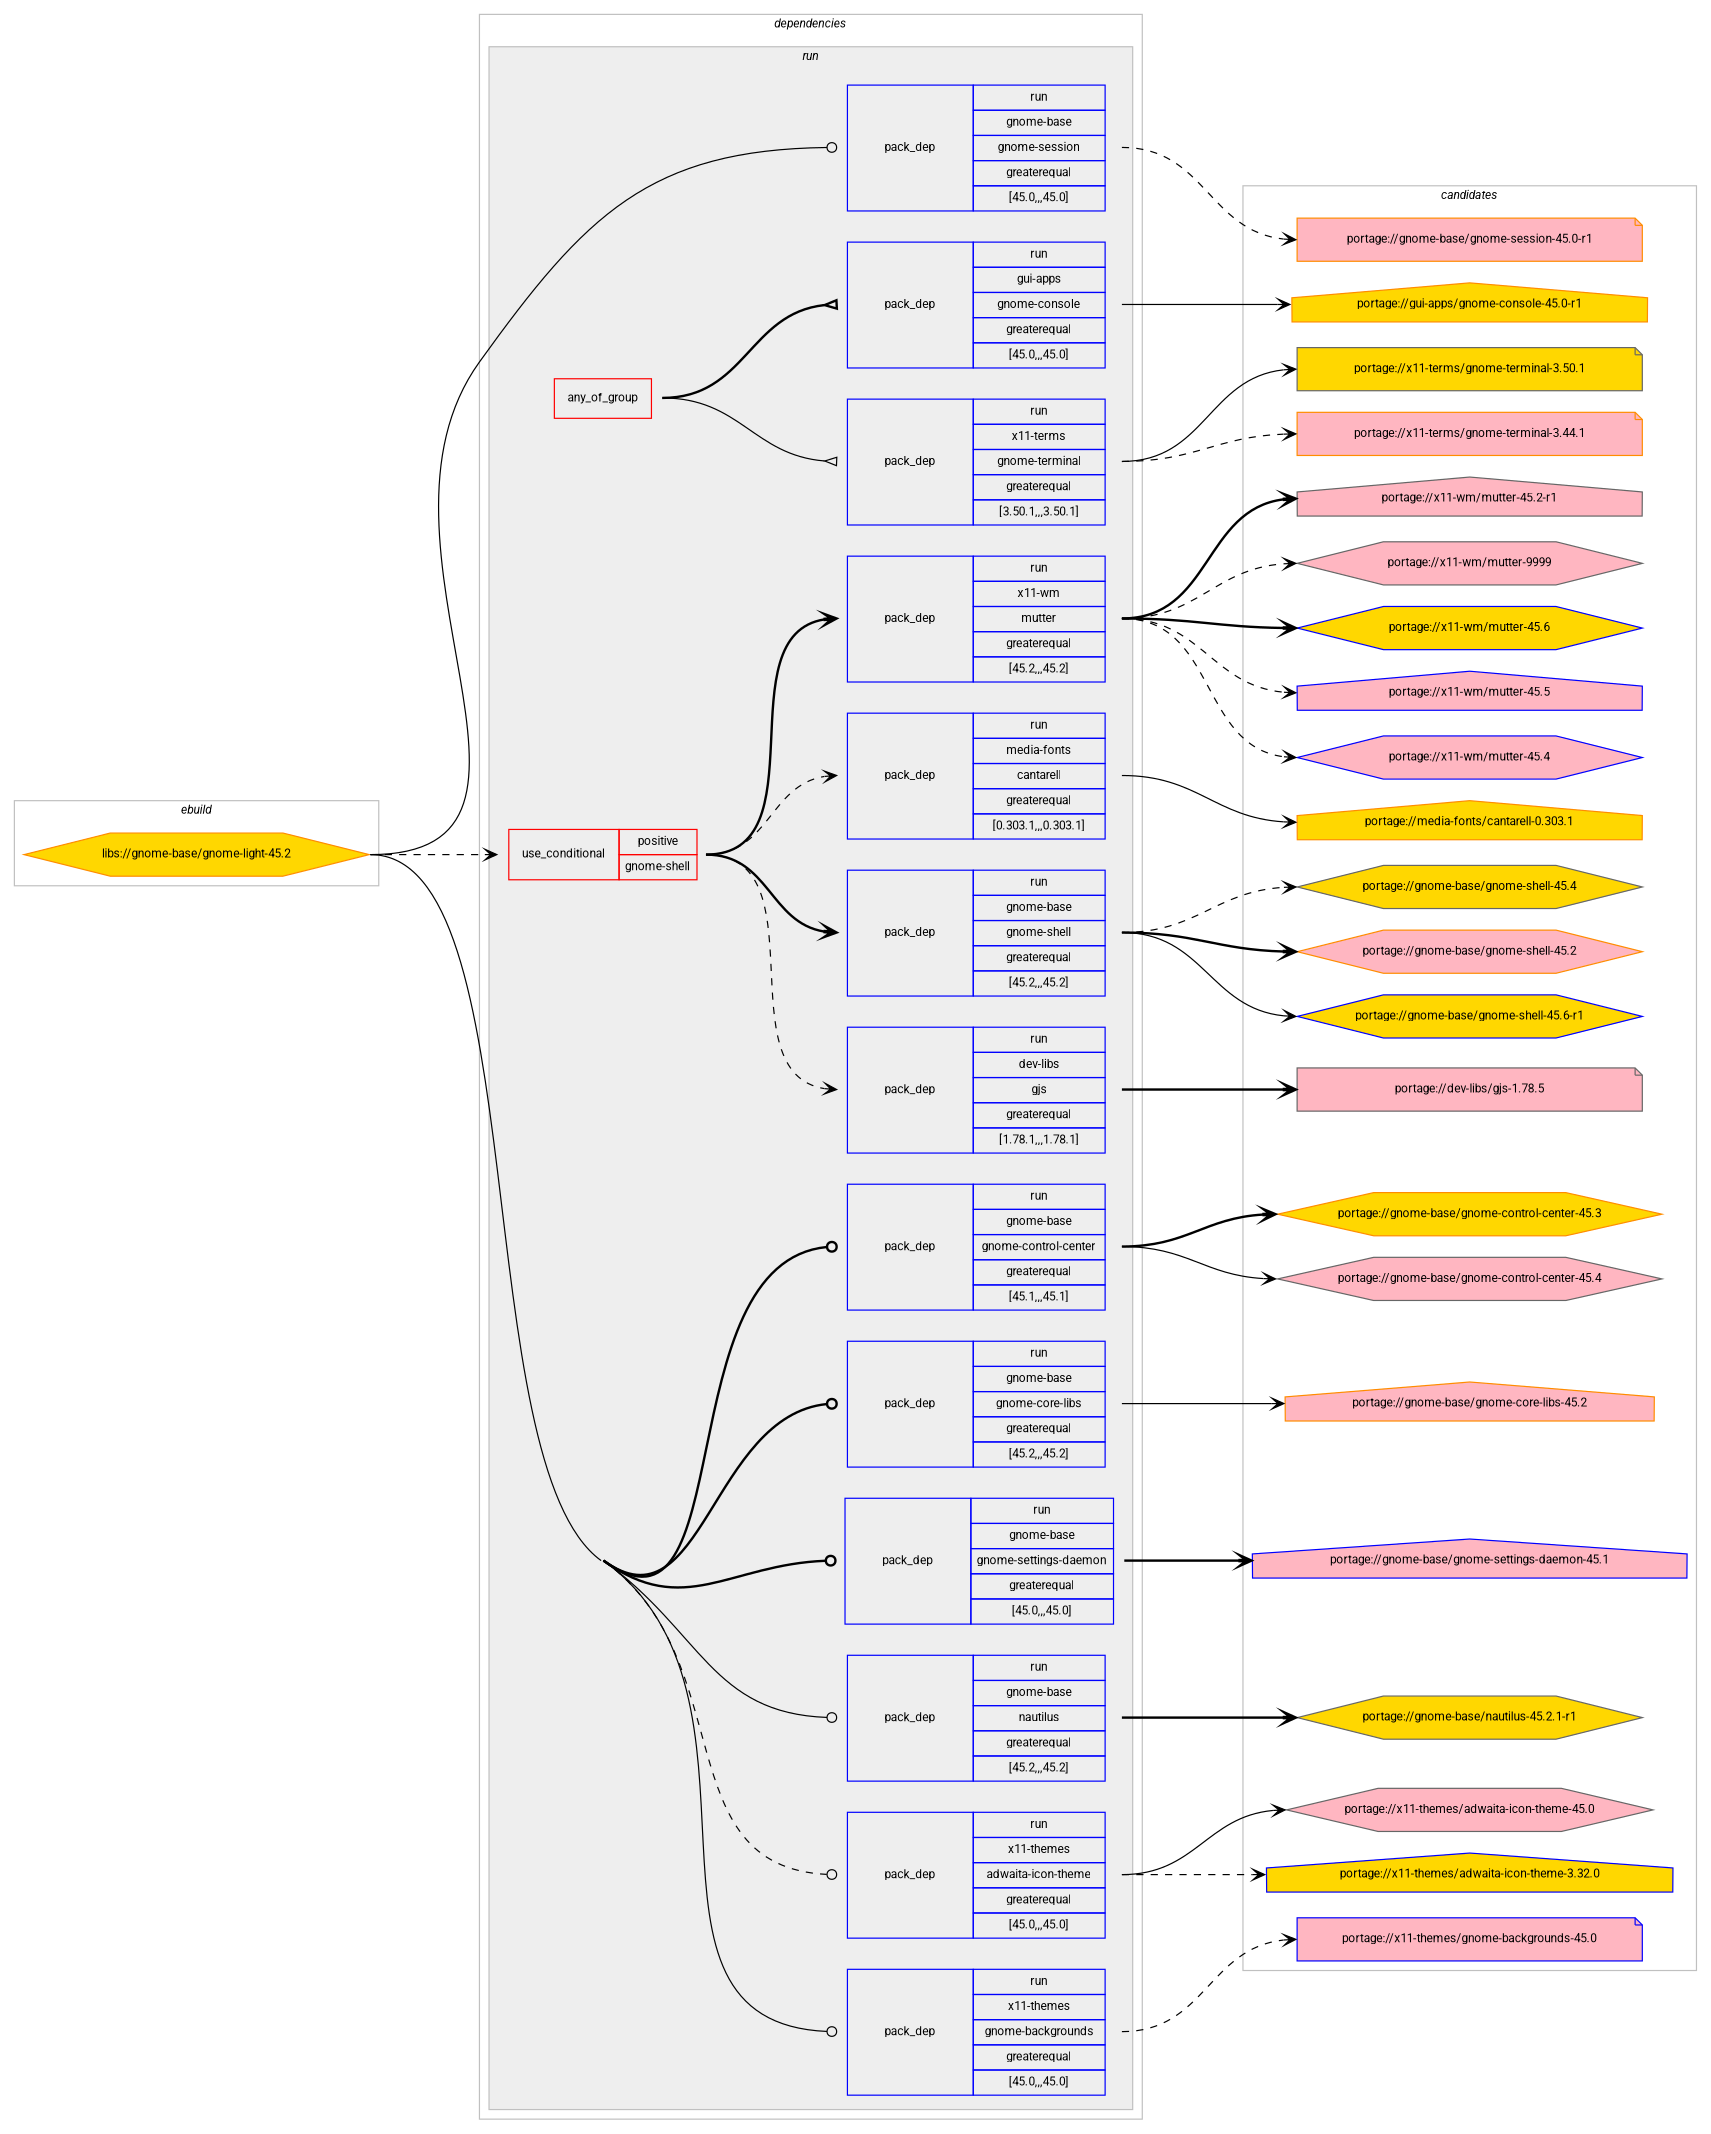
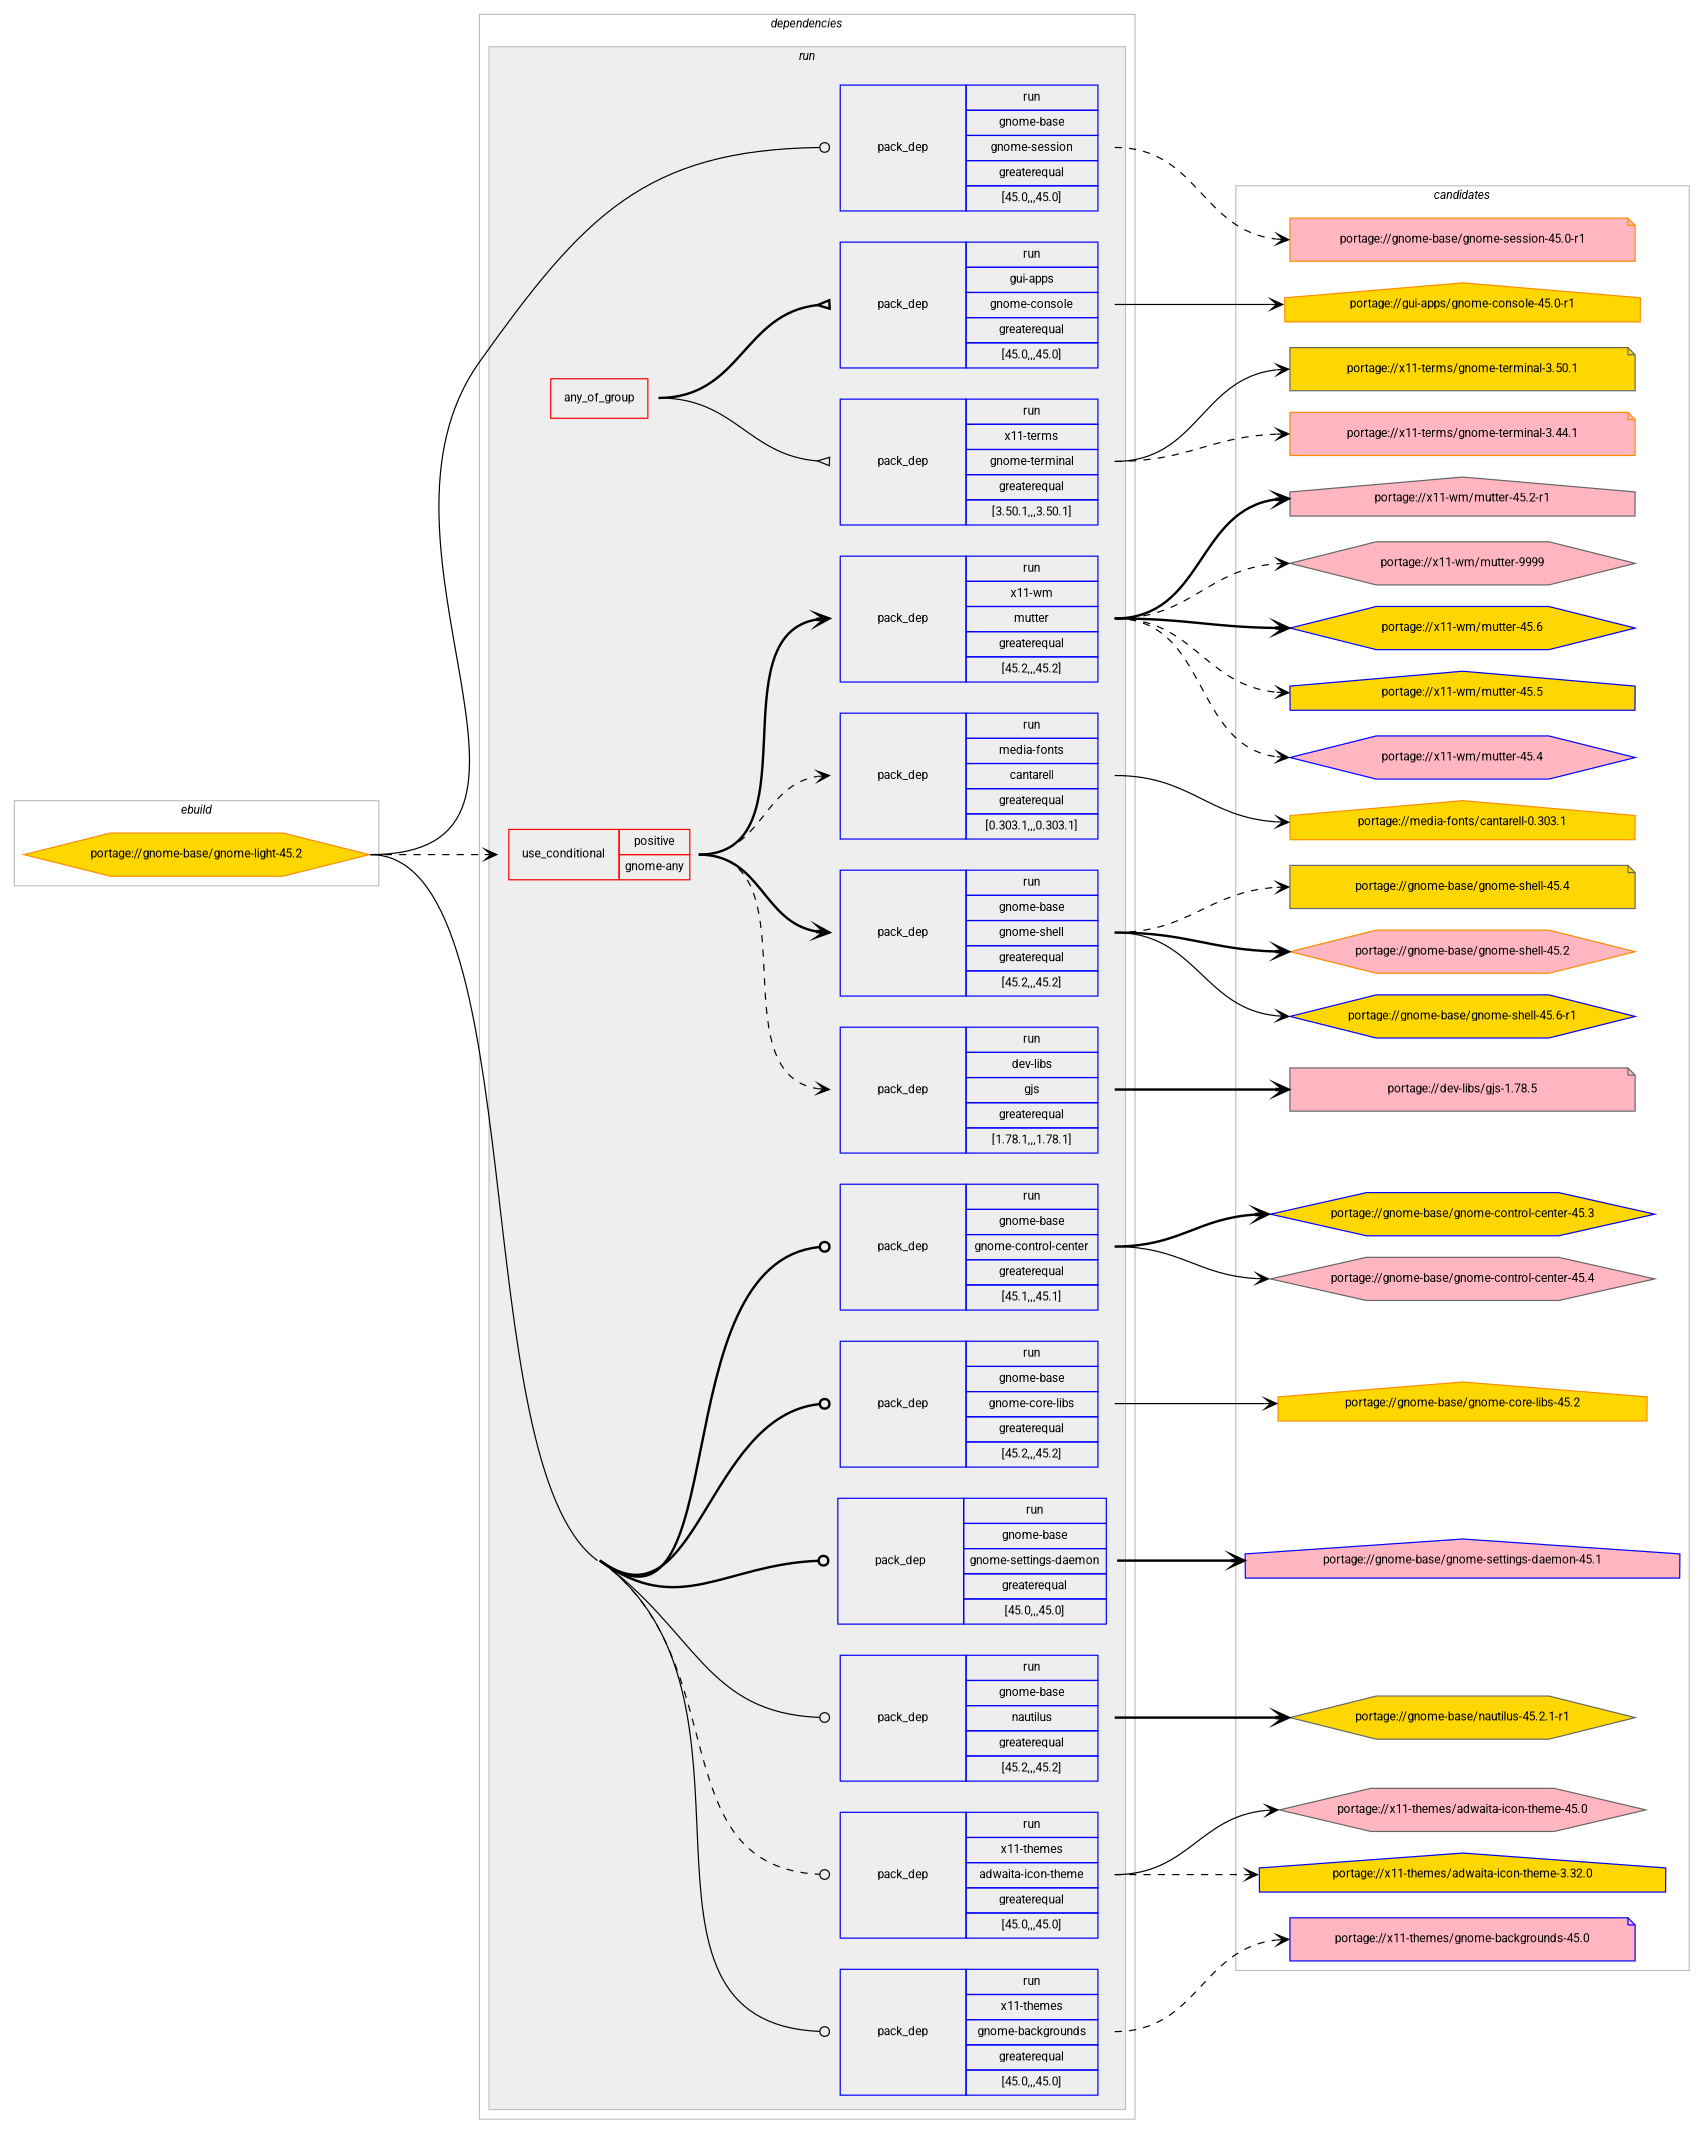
node "portage://x11-wm/mutter-45.5": fillcolor lightpink -> gold
node "libs://gnome-base/gnome-light-45.2": label "libs://gnome-base/gnome-light-45.2" -> "portage://gnome-base/gnome-light-45.2"
node "use_conditional": text "gnome-shell" -> "gnome-any"
node "portage://gnome-base/gnome-shell-45.4": shape hexagon -> note
node "portage://gnome-base/gnome-control-center-45.3": color darkorange -> blue
node "portage://gnome-base/gnome-core-libs-45.2": fillcolor lightpink -> gold
